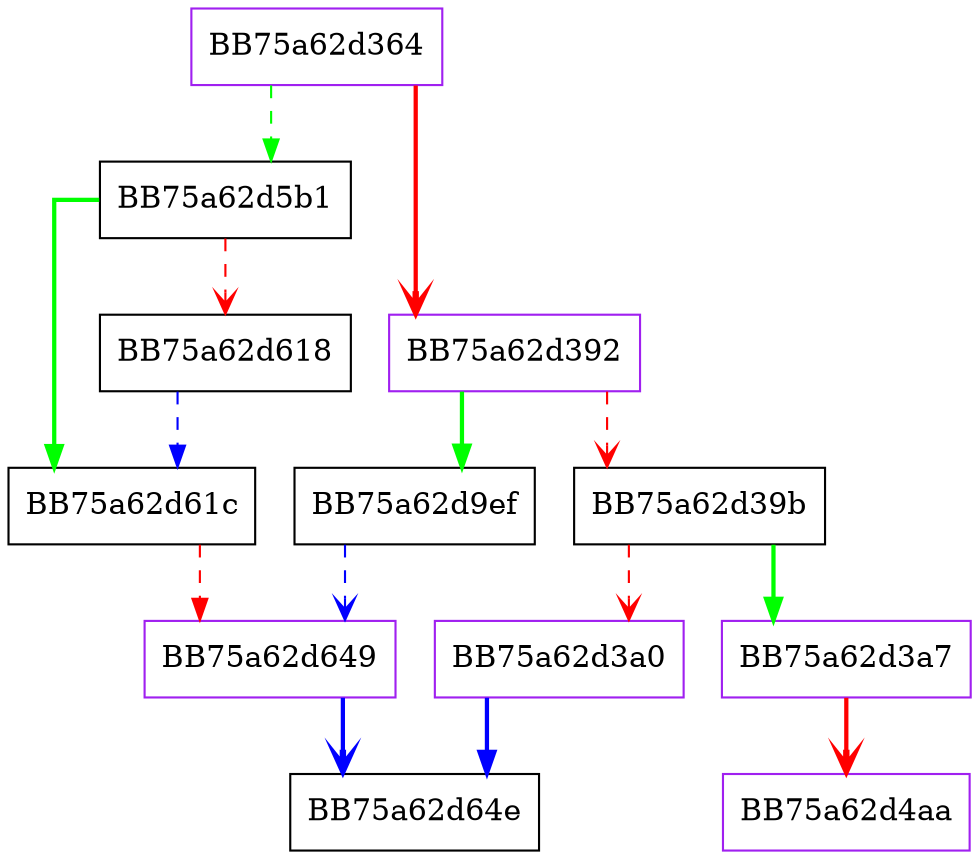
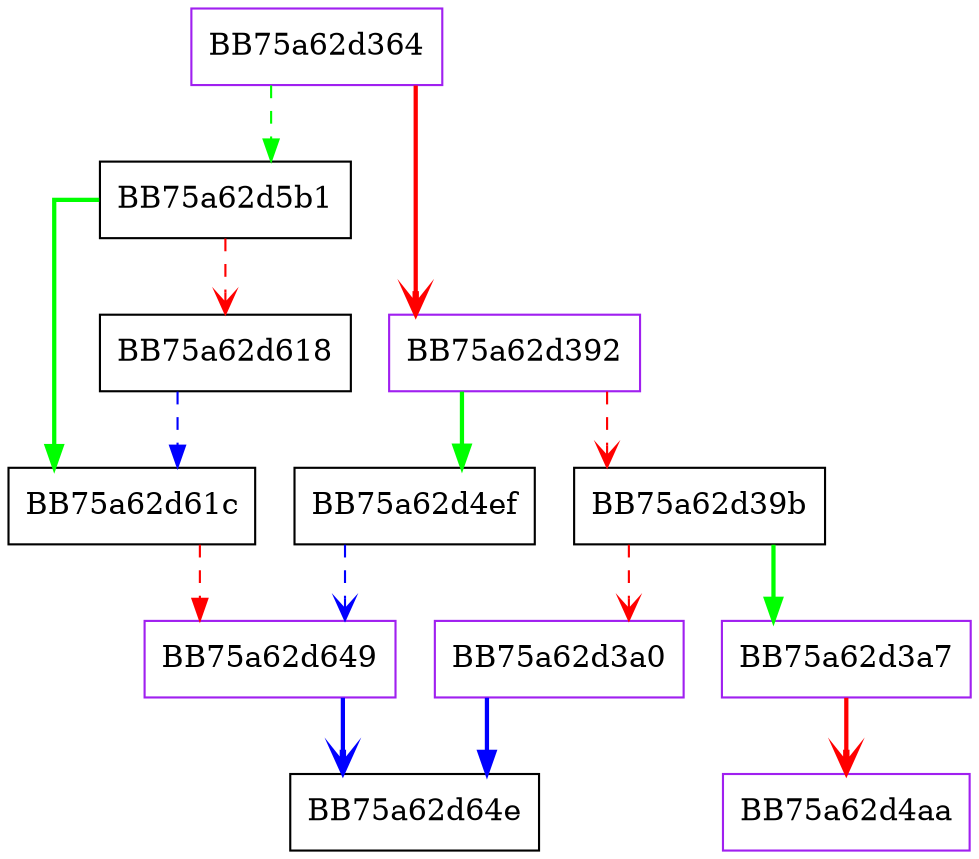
node "BB75a62d9ef": label "BB75a62d9ef" -> "BB75a62d4ef"
